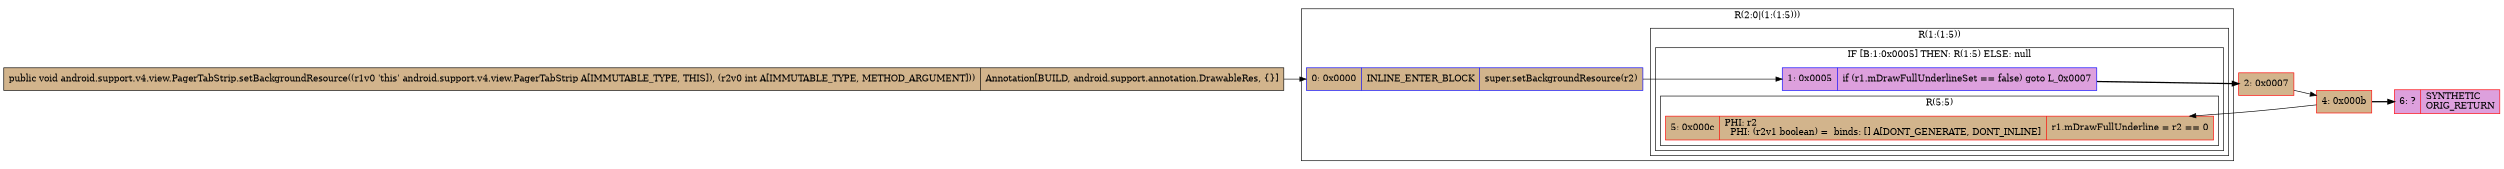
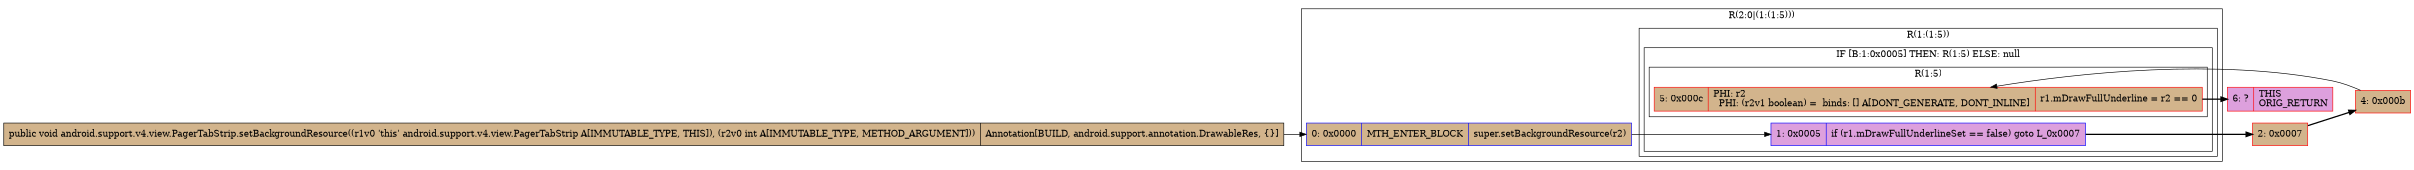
node "0: 0x0000": text "INLINE_ENTER_BLOCK" -> "MTH_ENTER_BLOCK"
edge "2: 0x0007" -> "4: 0x000b": style solid -> bold
node "6: ?": text "SYNTHETIC" -> "THIS"
edge "4: 0x000b" -> "6: ?": now "5: 0x000c" -> "6: ?"
cluster "R(5:5)": label "R(5:5)" -> "R(1:5)"
